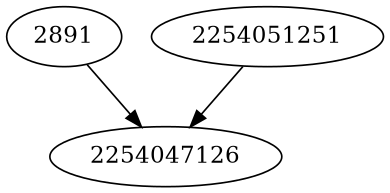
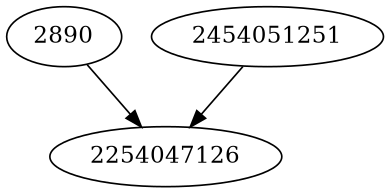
node "2891": label "2891" -> "2890"
node "2254051251": label "2254051251" -> "2454051251"
